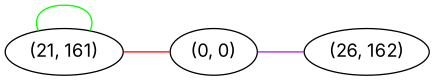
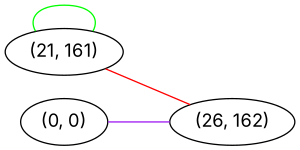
edge "(21, 161)" -- "(0, 0)": now "(21, 161)" -- "(26, 162)"
